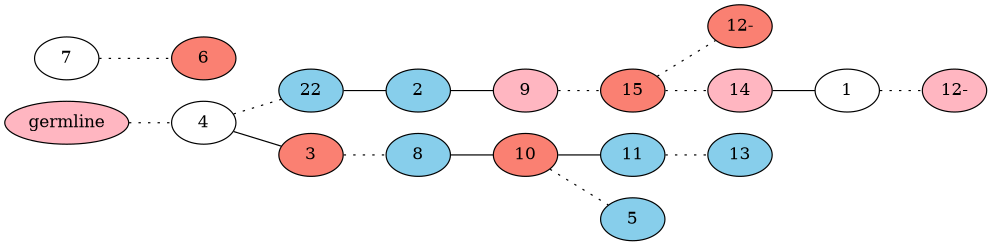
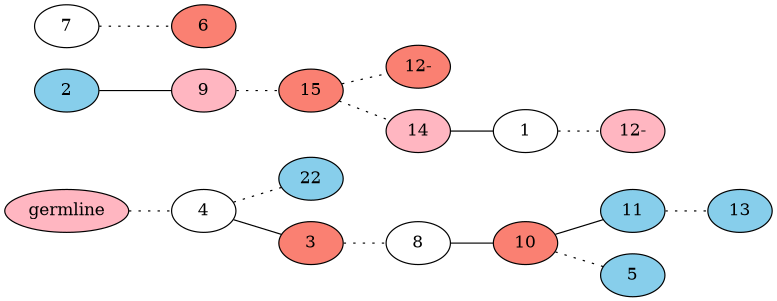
edge "22" -- "2": removed
node "8": fillcolor skyblue -> white
